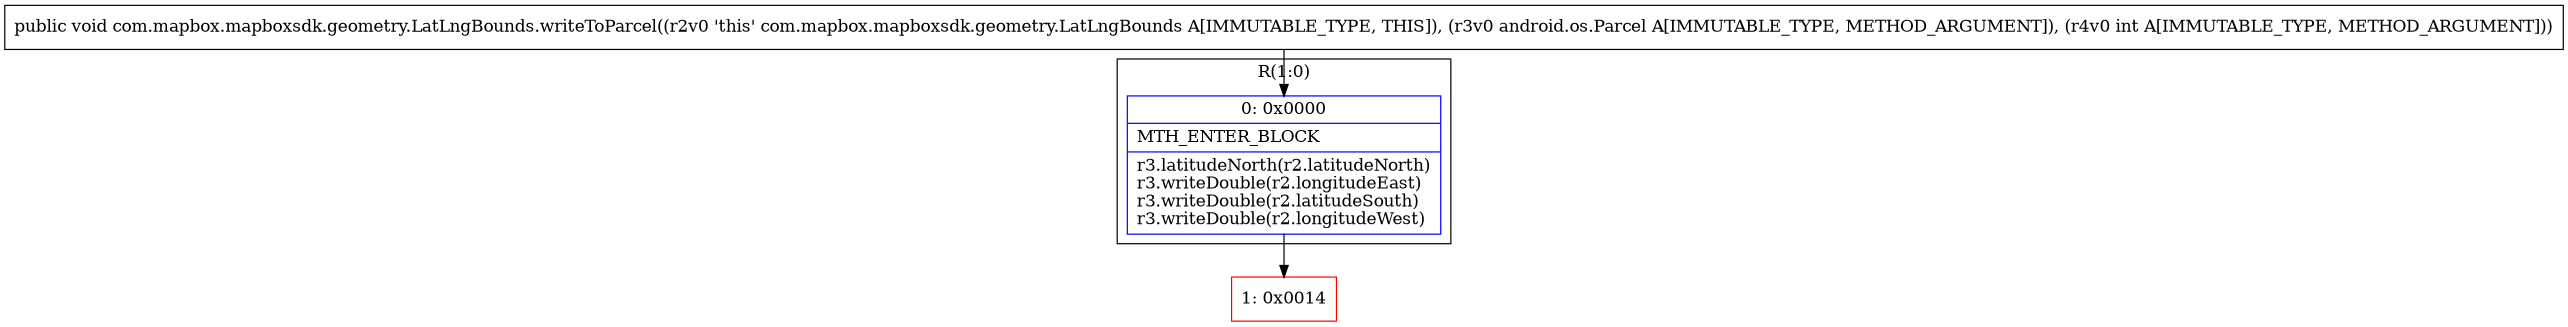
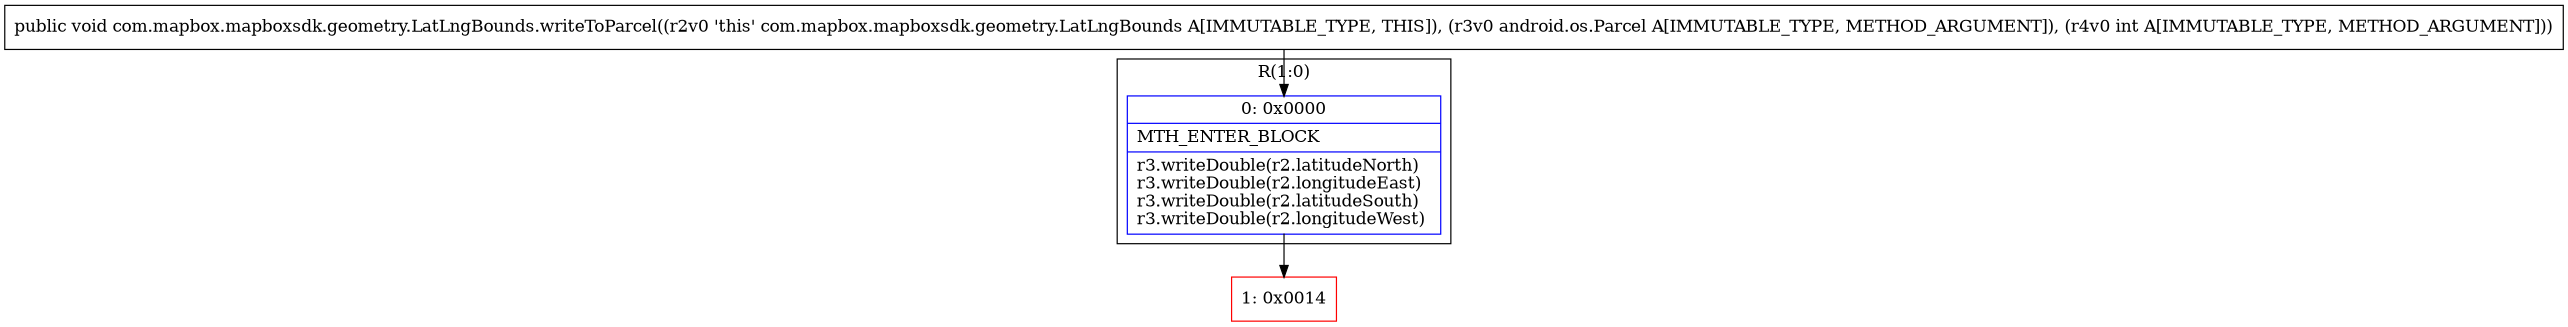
node "0: 0x0000": text "r3.latitudeNorth(r2.latitudeNorth)" -> "r3.writeDouble(r2.latitudeNorth)"
